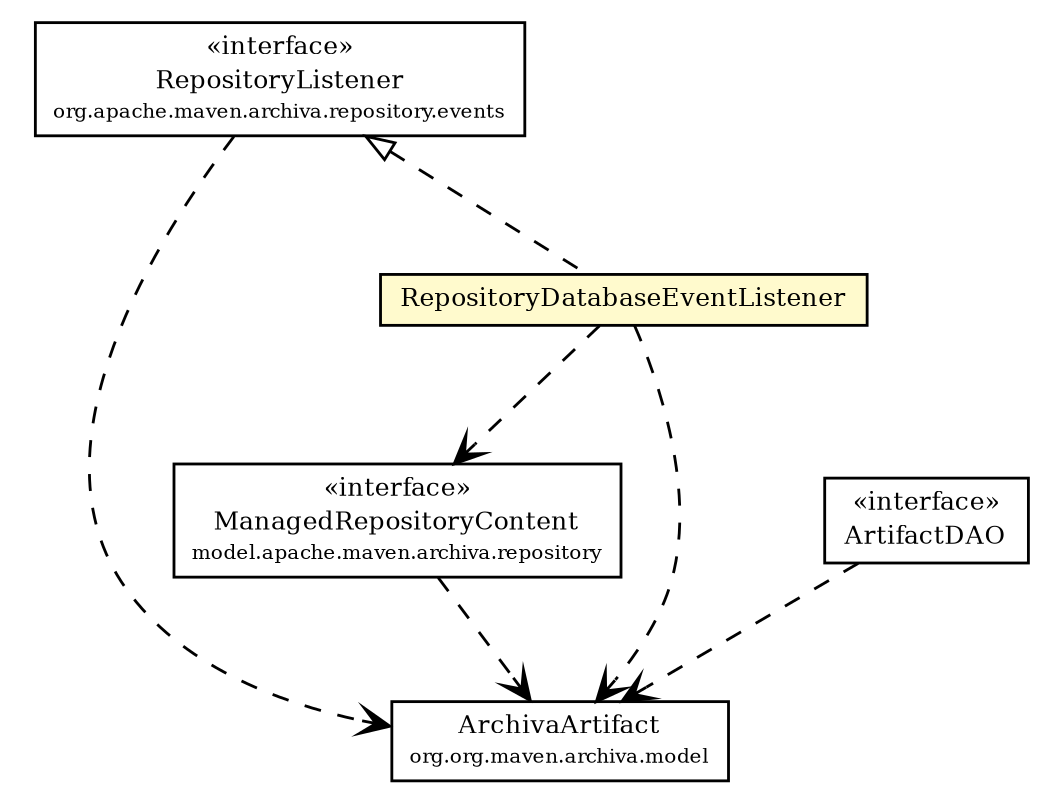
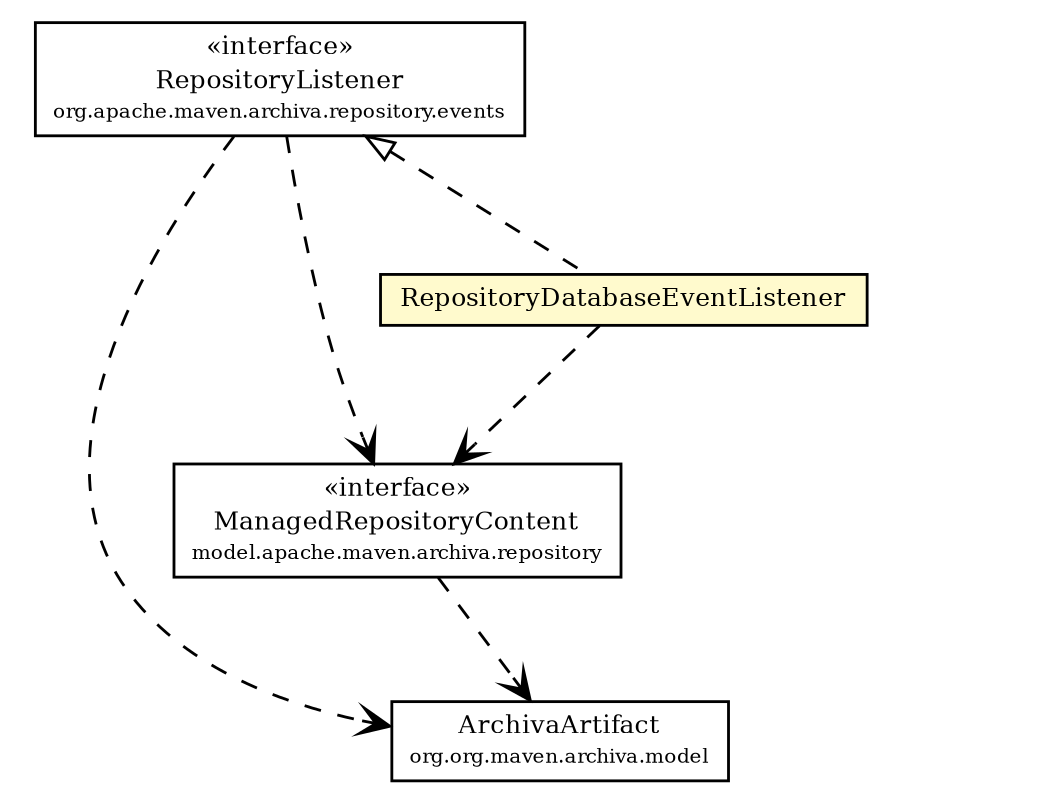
edge "RepositoryListener" -> "ManagedRepositoryContent": added
edge "RepositoryDatabaseEventListener" -> "ArchivaArtifact": removed
node "ArtifactDAO": removed
